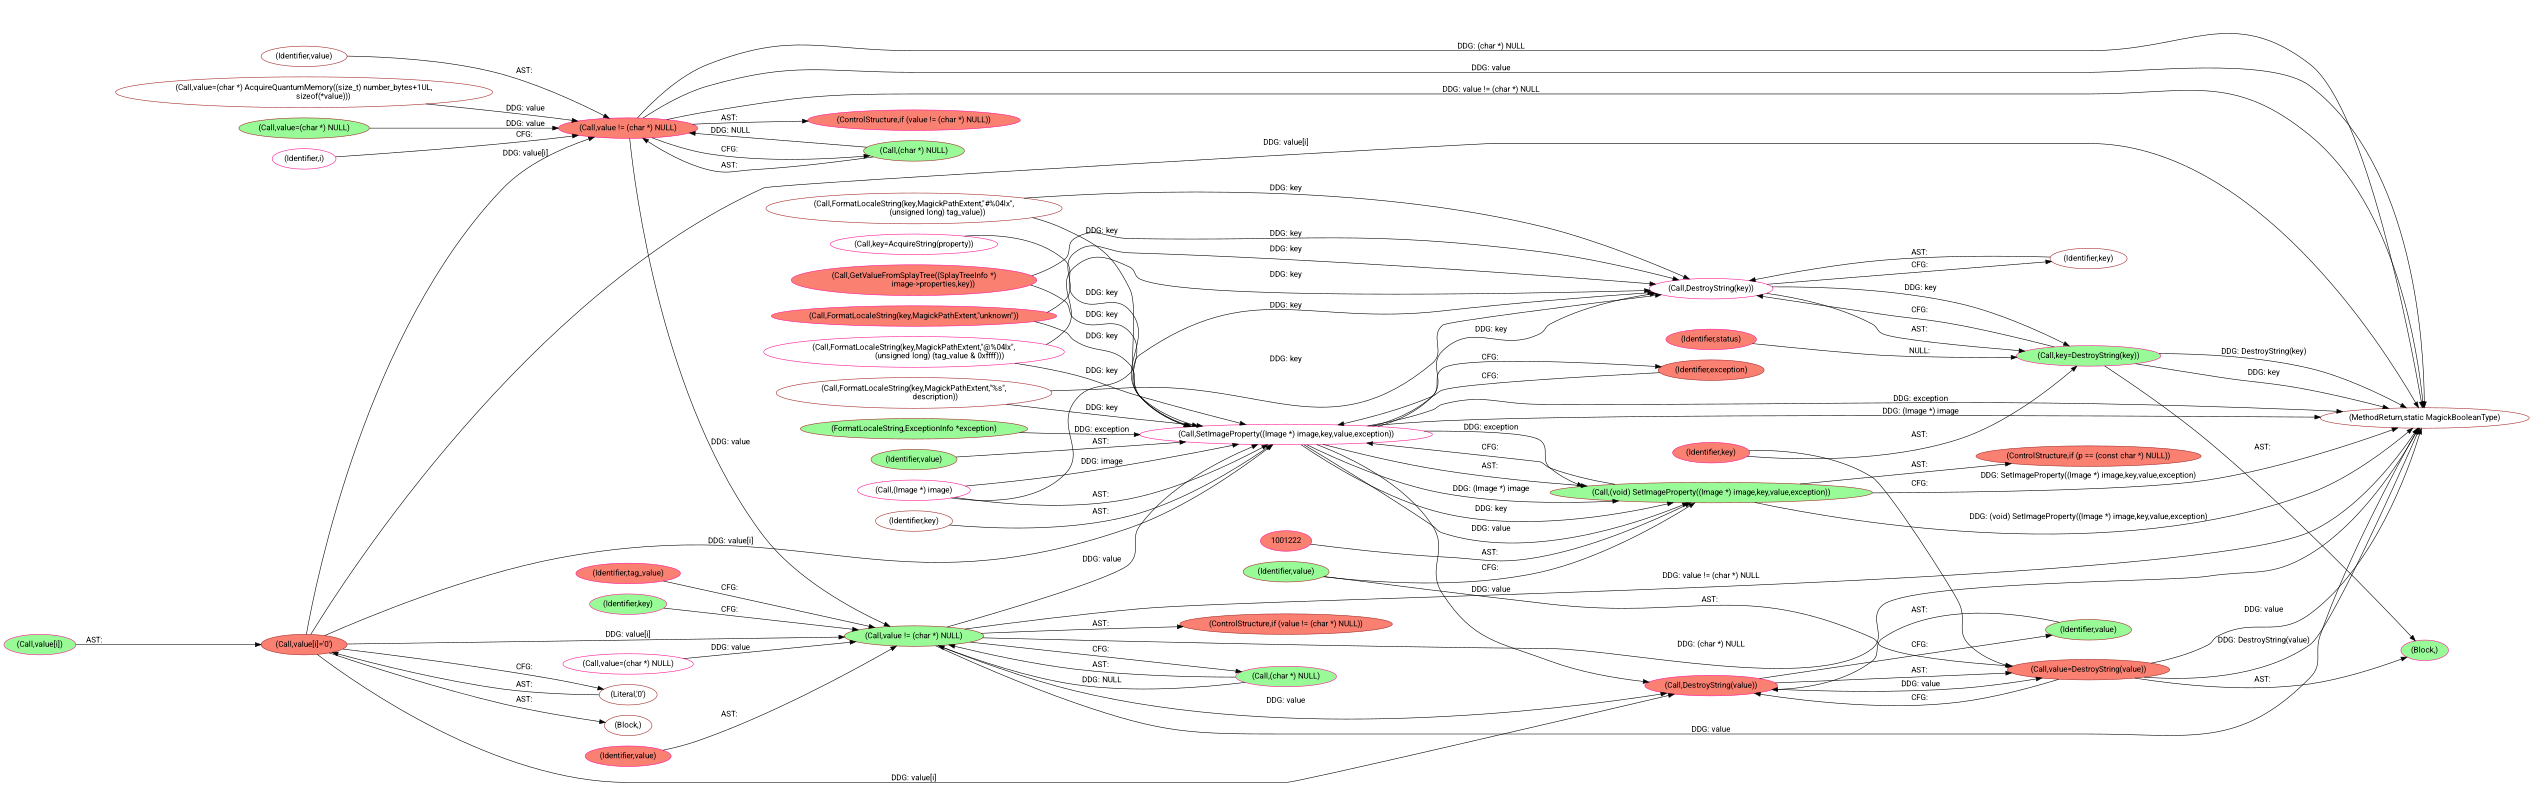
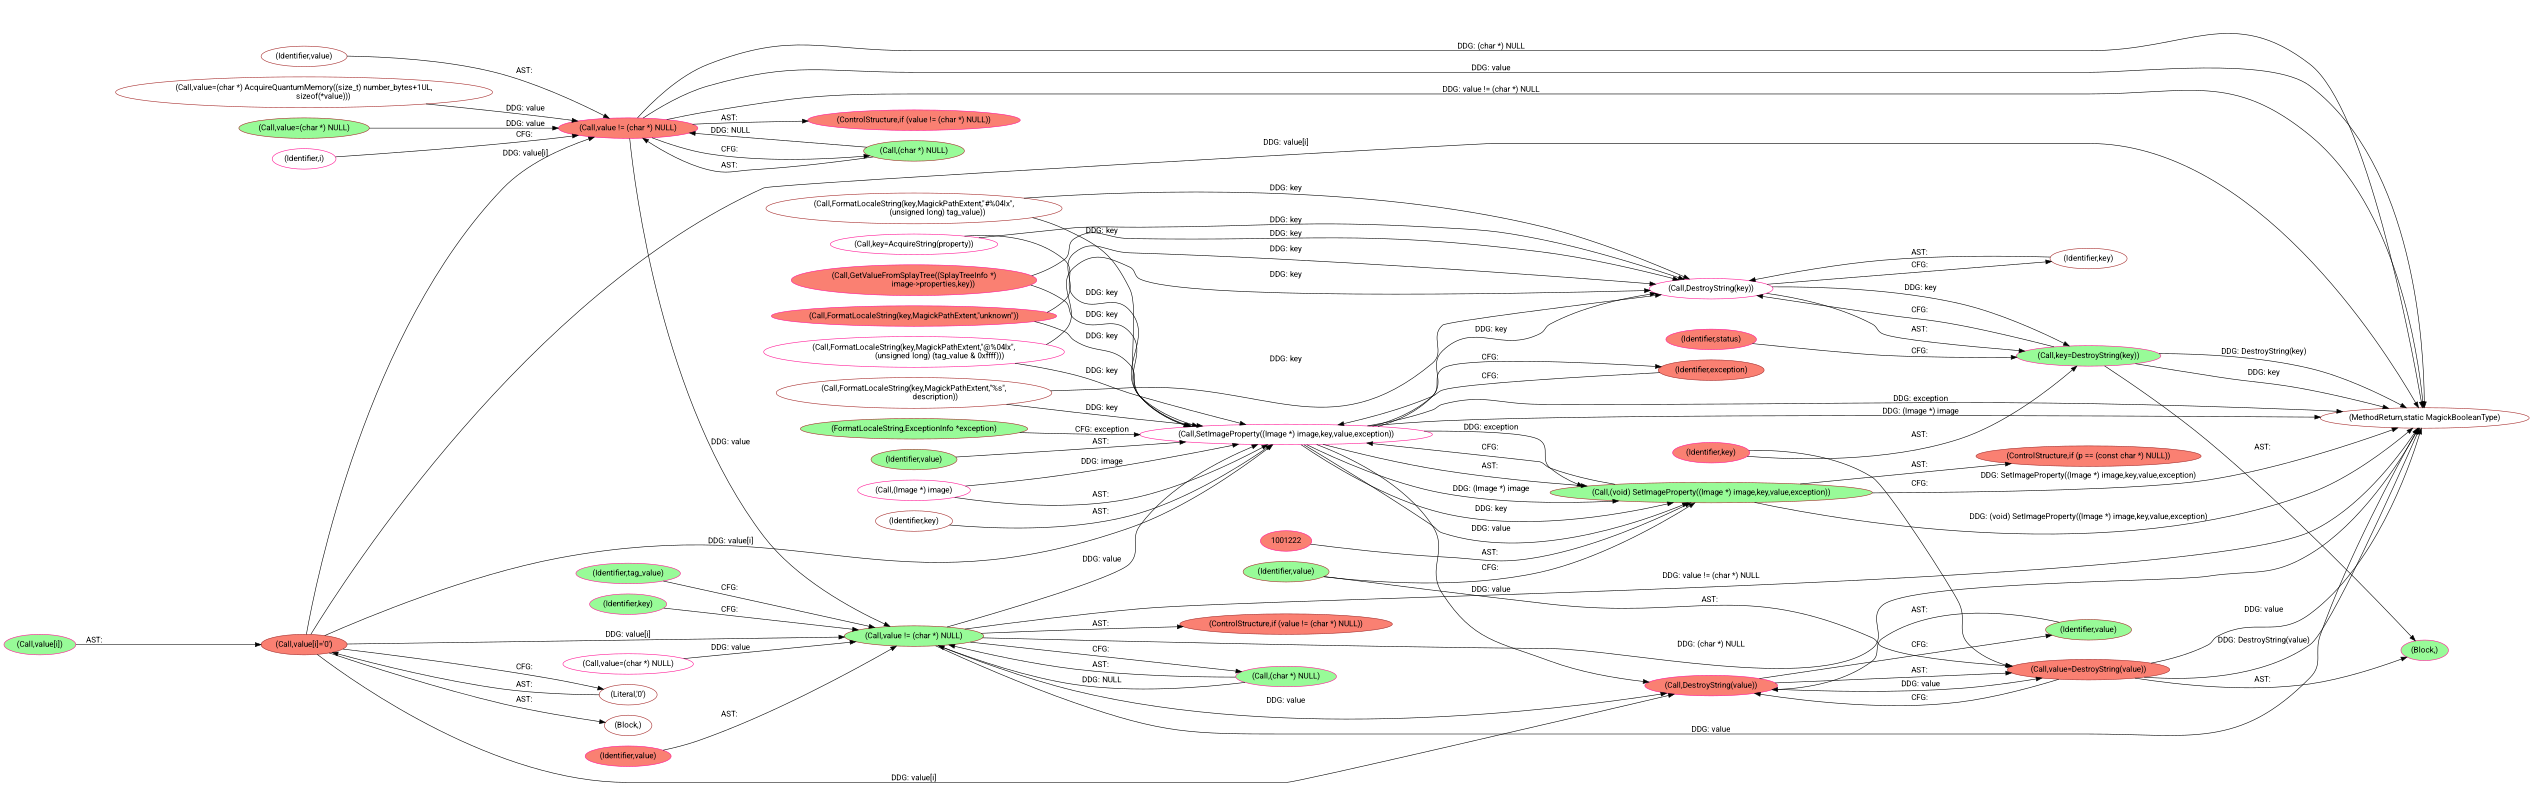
edge "(Call,(Image *) image)" -> "(Call,DestroyString(key))": now "(Call,key=AcquireString(property))" -> "(Call,DestroyString(key))"
edge "(Identifier,status)" -> "(Call,key=DestroyString(key))": label "NULL: " -> "CFG: "
edge "(FormatLocaleString,ExceptionInfo *exception)" -> "(Call,SetImageProperty((Image *) image,key,value,exception))": label "DDG: exception" -> "CFG: exception"
node "(Identifier,tag_value)": fillcolor salmon -> palegreen
